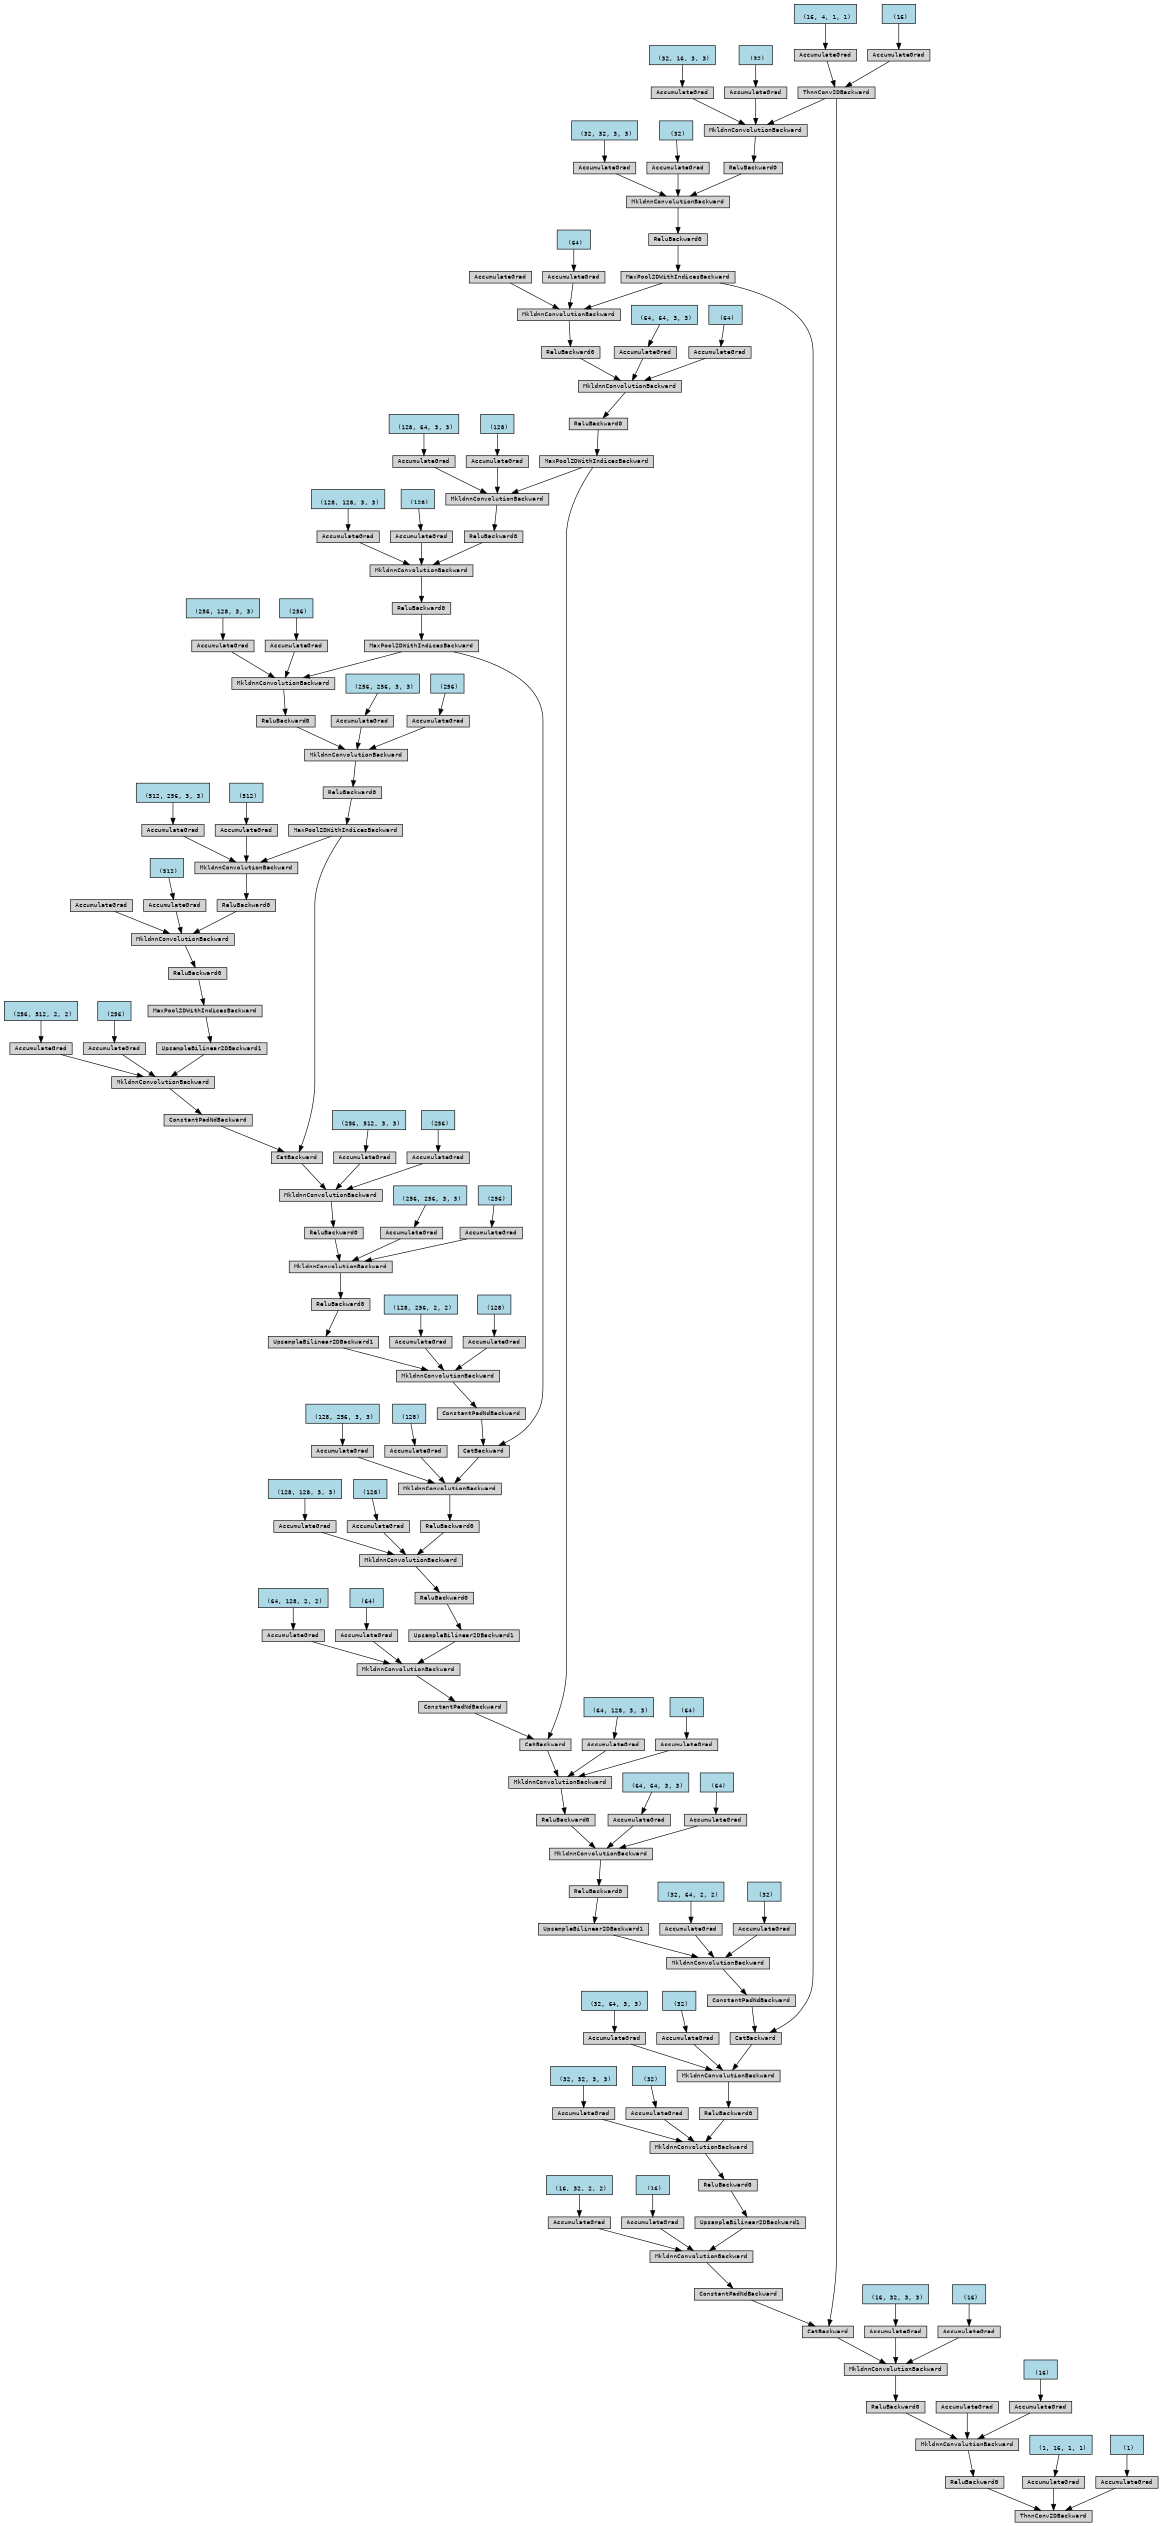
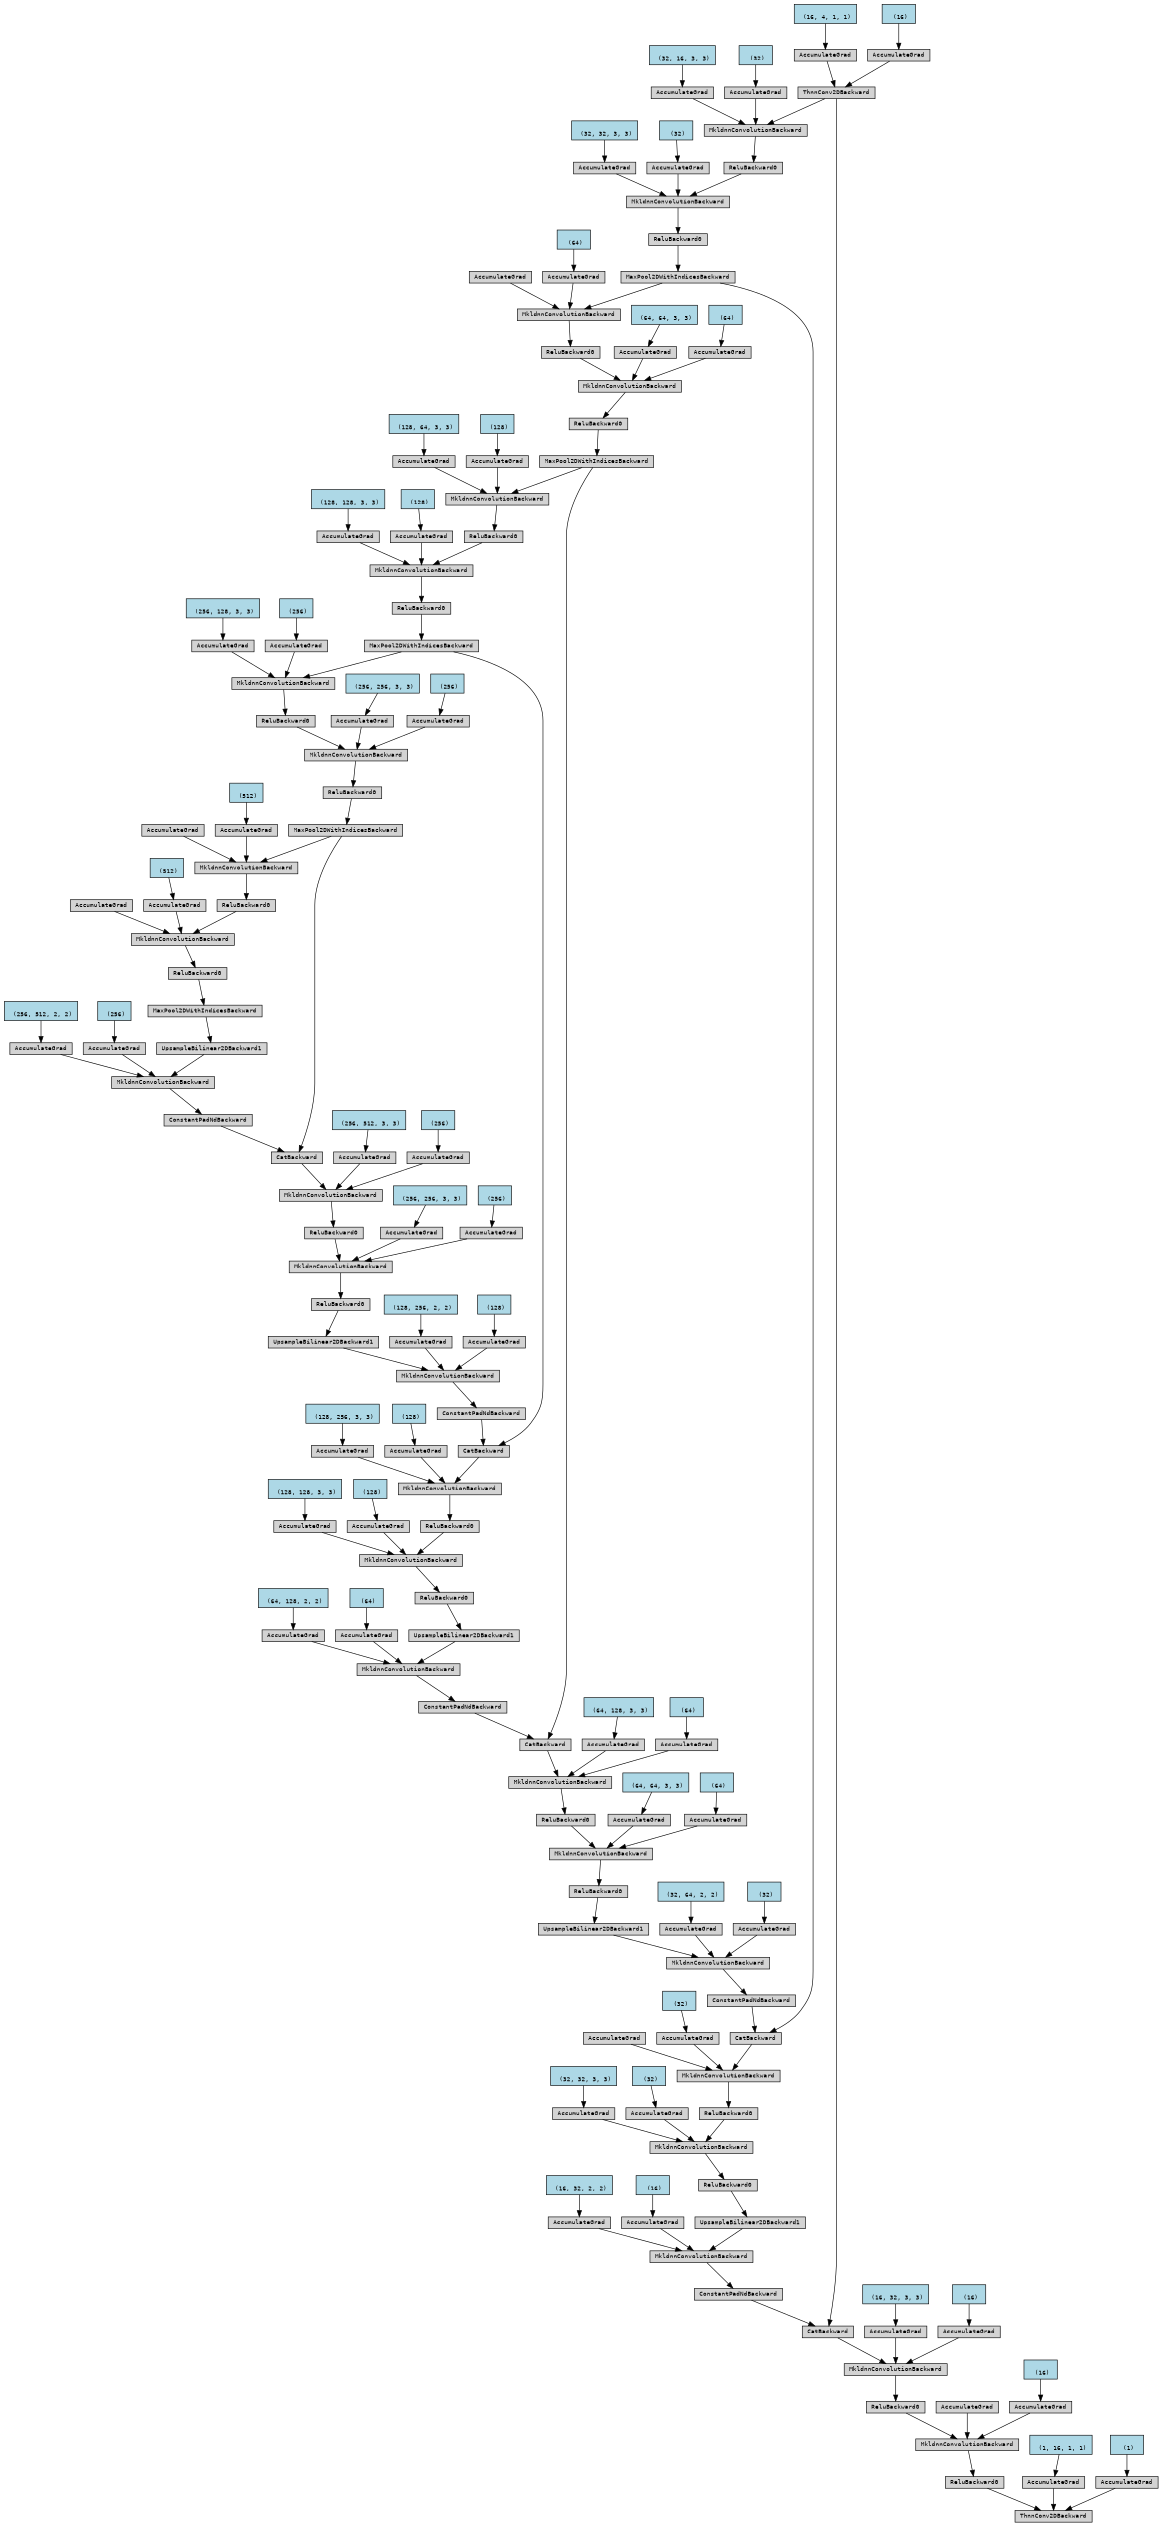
node "(512, 256, 3, 3)": removed
node "(32, 64, 3, 3)": removed
